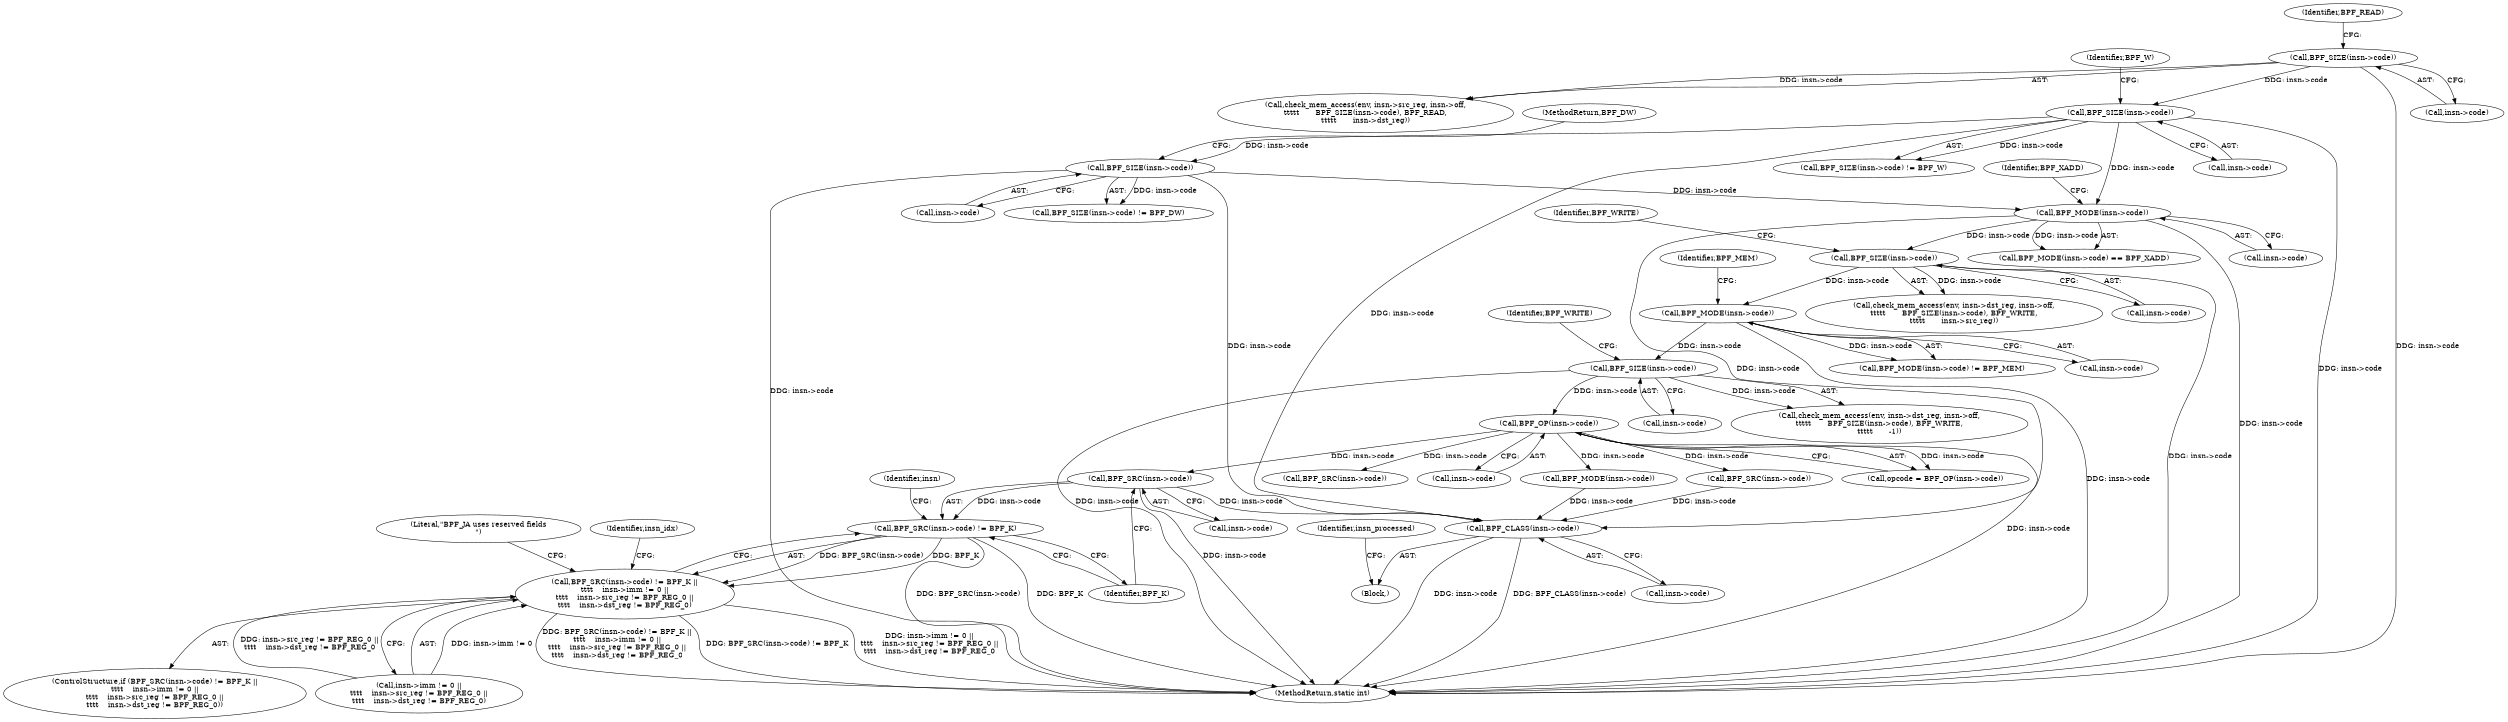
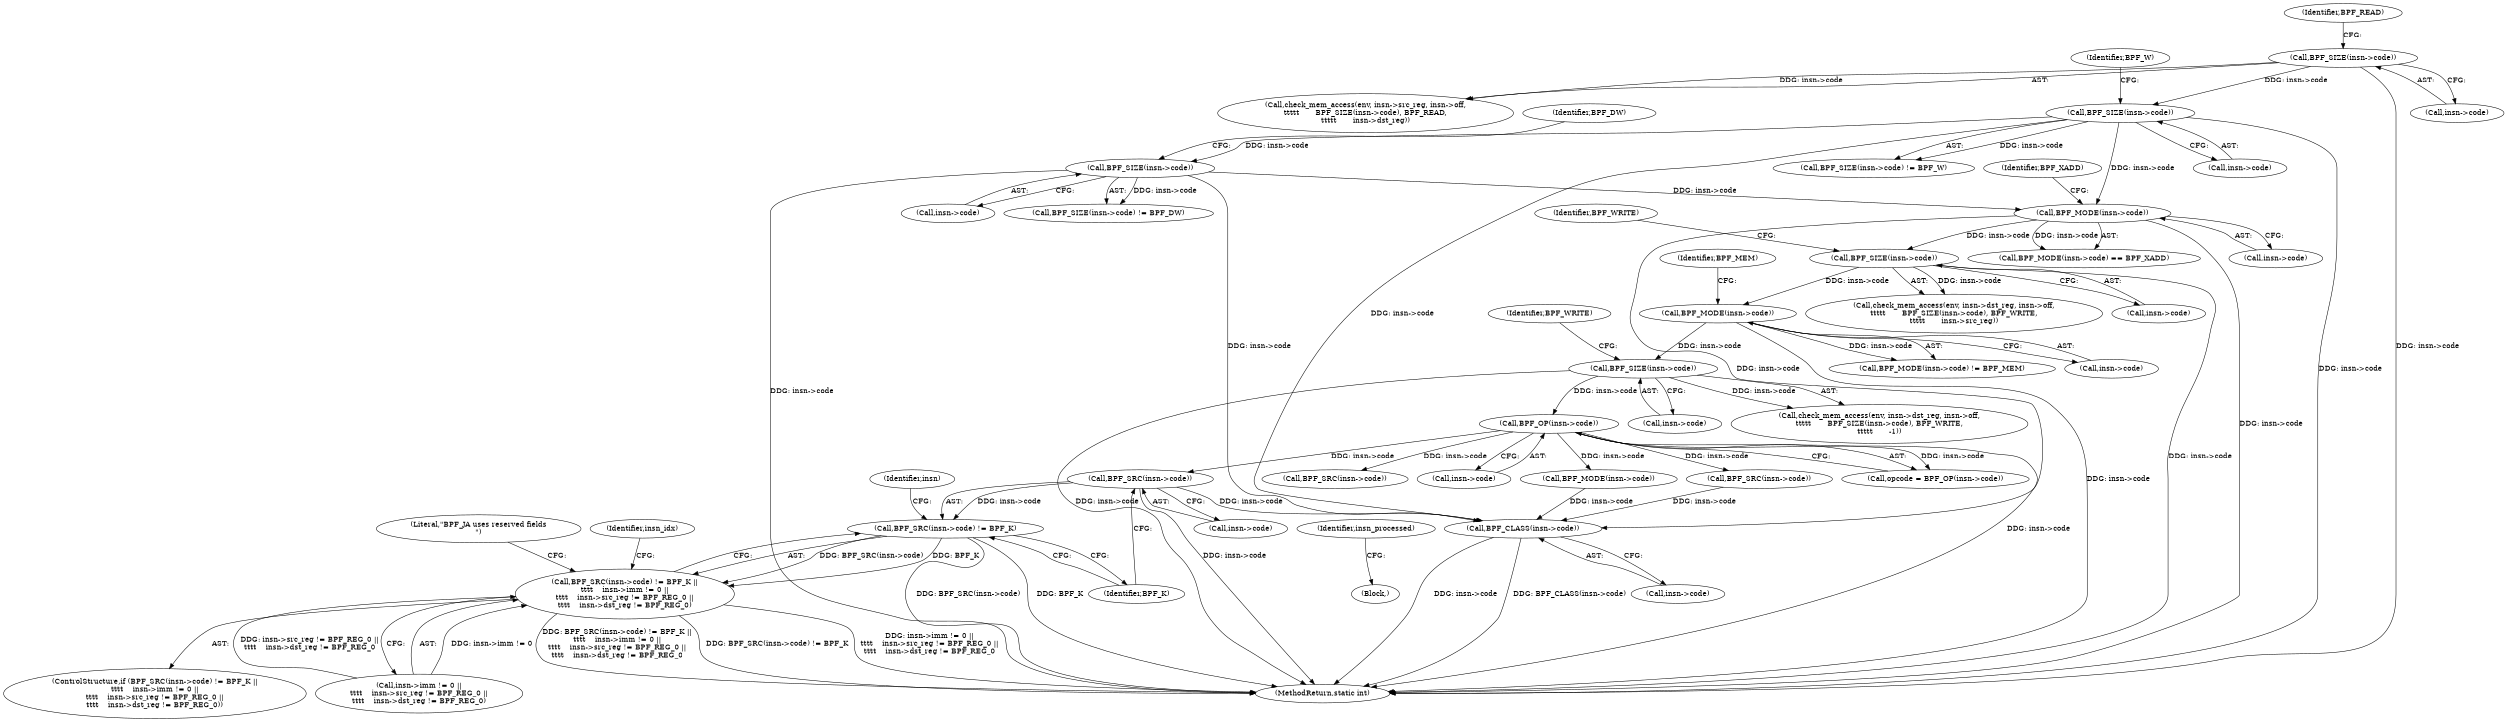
node "(MethodReturn,BPF_DW)": label "(MethodReturn,BPF_DW)" -> "(Identifier,BPF_DW)"
edge "(Call,BPF_CLASS(insn->code))" -> "(Block,)": removed, label "AST:"
